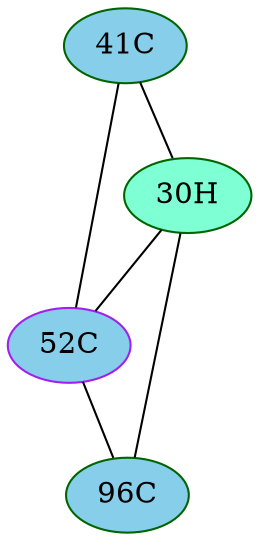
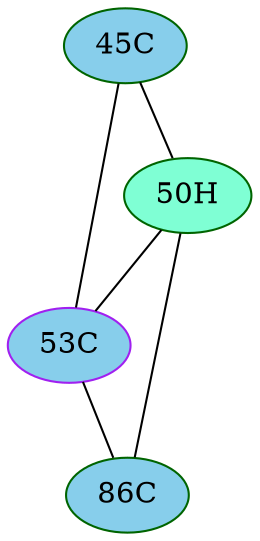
node "41C": label "41C" -> "45C"
node "30H": label "30H" -> "50H"
node "52C": label "52C" -> "53C"
node "96C": label "96C" -> "86C"
